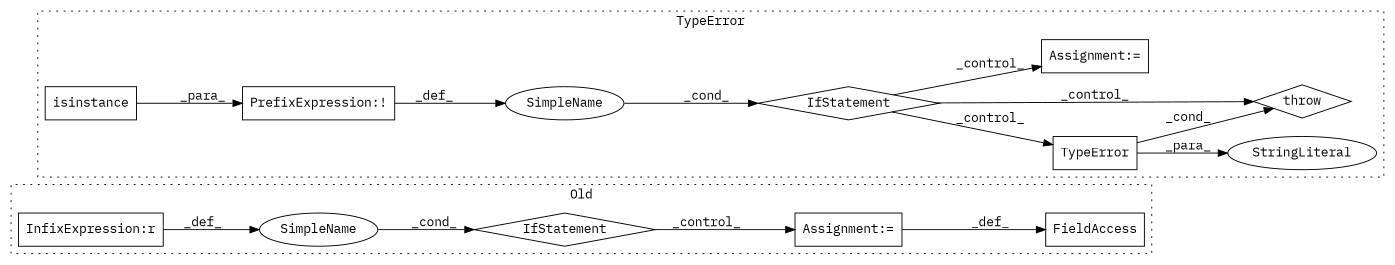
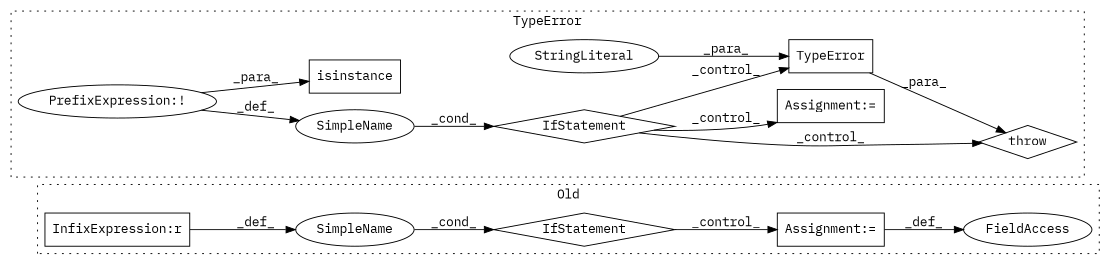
edge "isinstance" -> "PrefixExpression:!": reversed
node "PrefixExpression:!": shape box -> ellipse
edge "TypeError" -> "throw": label "_cond_" -> "_para_"
edge "TypeError" -> "StringLiteral": reversed
node "FieldAccess": shape box -> ellipse
